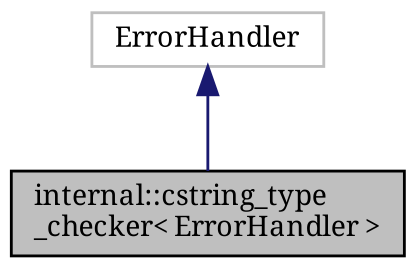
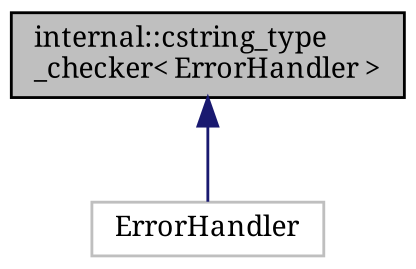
edge "internal::cstring_type _checker< ErrorHandler >" -> "ErrorHandler": reversed
